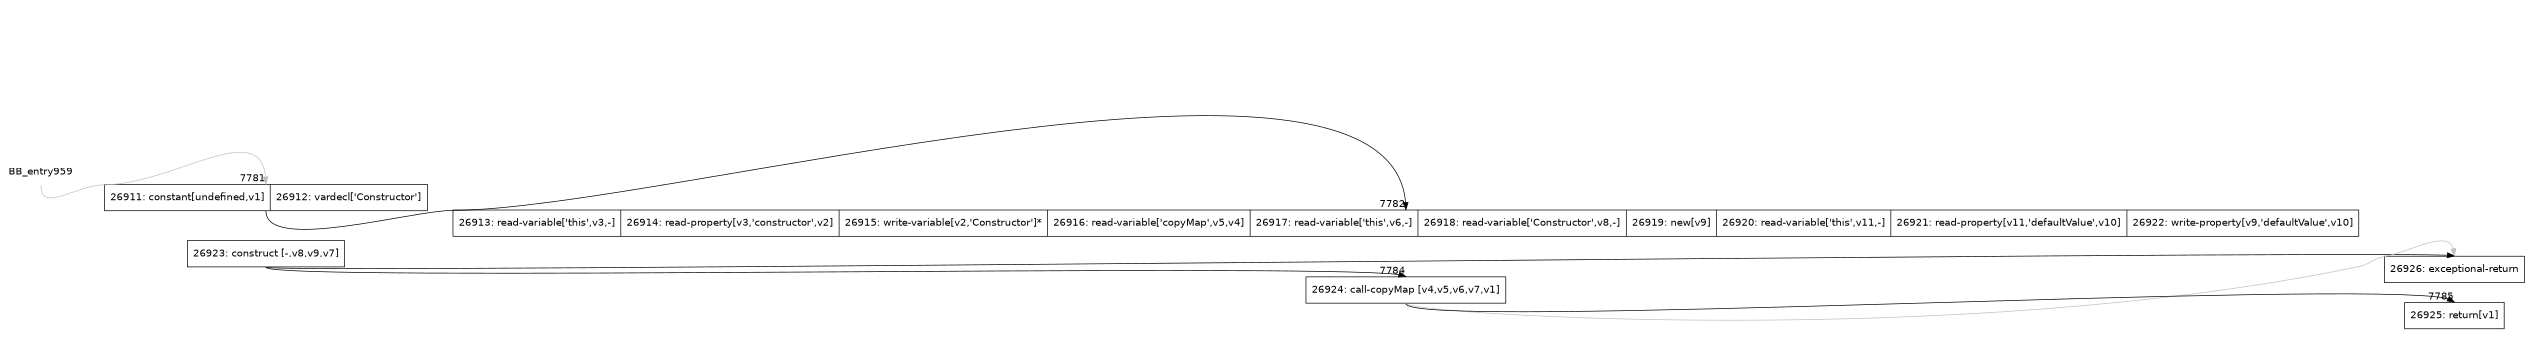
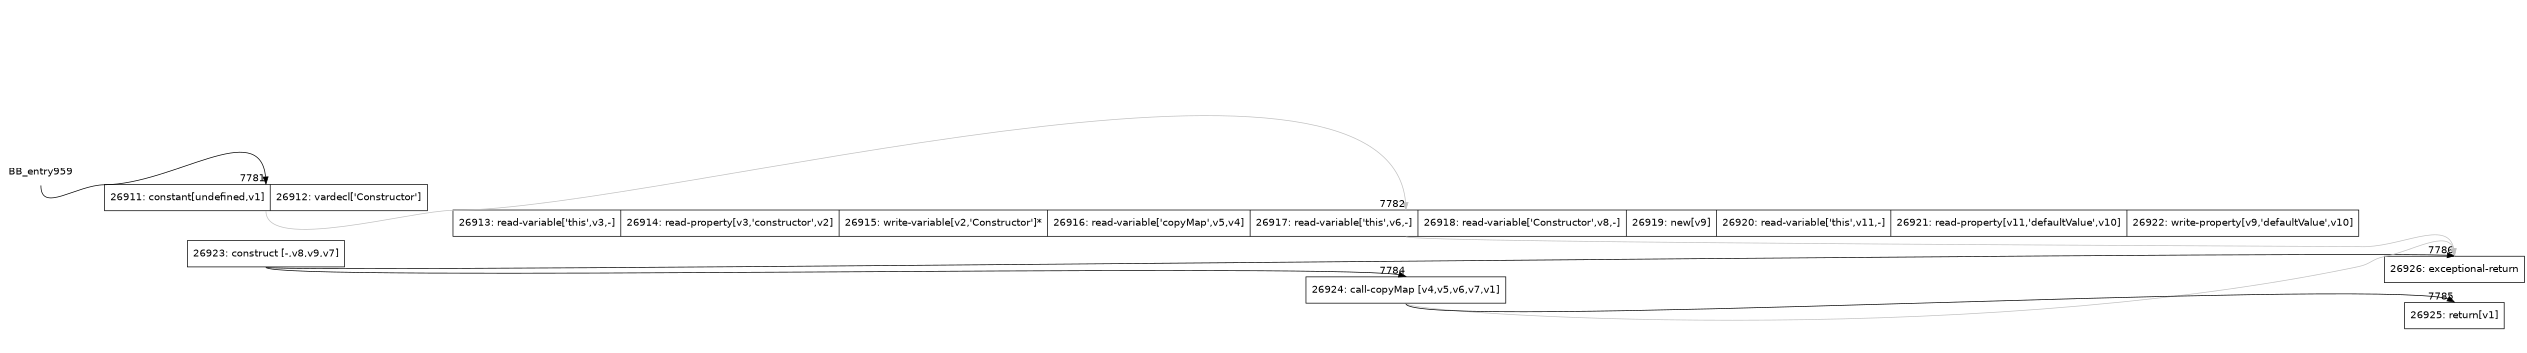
edge "26911: constant[undefined,v1]" -> "26913: read-variable['this',v3,-]": color black -> gray
edge "BB_entry959" -> "26911: constant[undefined,v1]": color gray -> black
edge "26913: read-variable['this',v3,-]" -> "26926: exceptional-return": added
